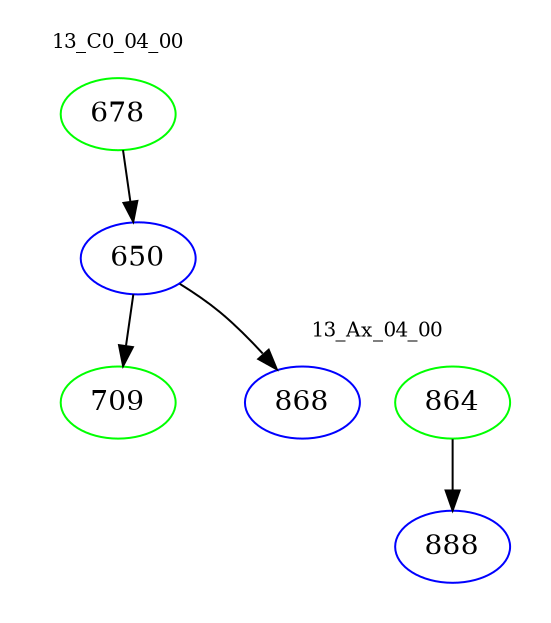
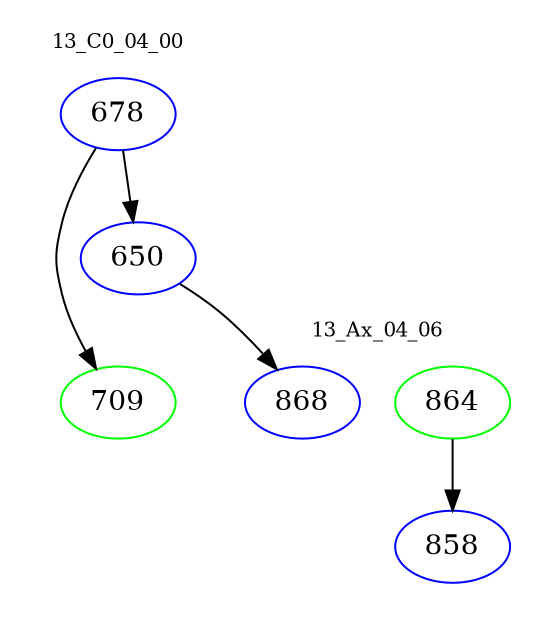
node "678": color green -> blue
edge "650" -> "709": now "678" -> "709"
cluster "13_Ax_04_00": label "13_Ax_04_00" -> "13_Ax_04_06"
node "888": label "888" -> "858"
